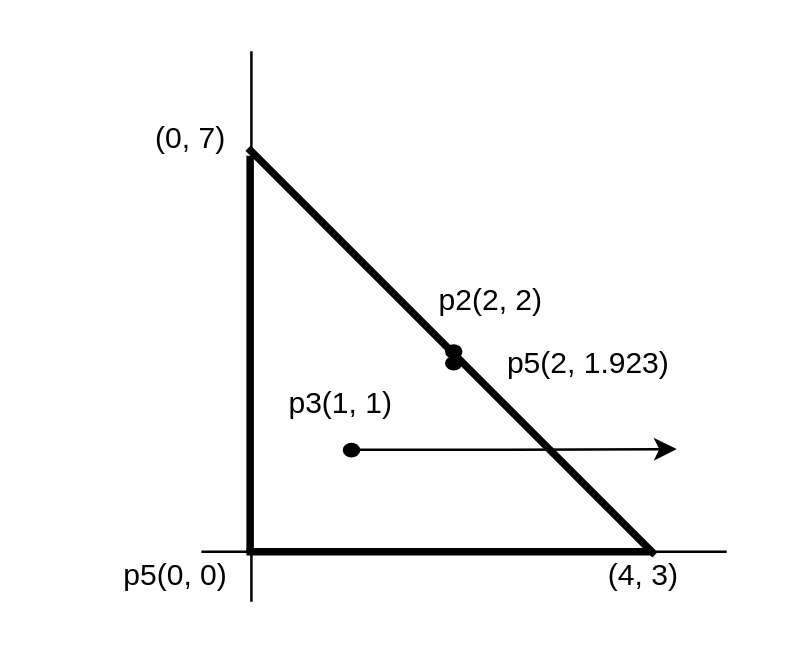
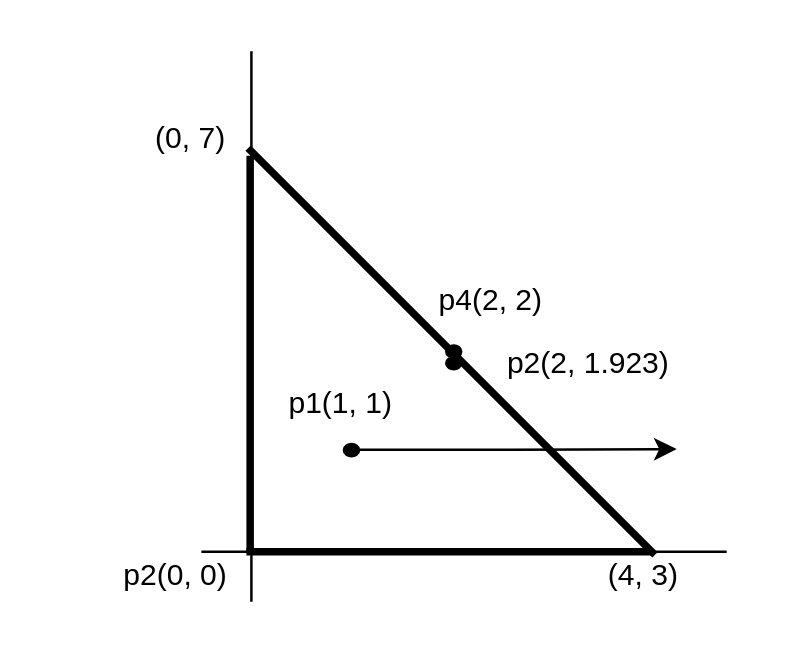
node "p2(2, 2)": label "p2(2, 2)" -> "p4(2, 2)"
node "p5(2, 1.923)": label "p5(2, 1.923)" -> "p2(2, 1.923)"
node "p3(1, 1)": label "p3(1, 1)" -> "p1(1, 1)"
node "p5(0, 0)": label "p5(0, 0)" -> "p2(0, 0)"
